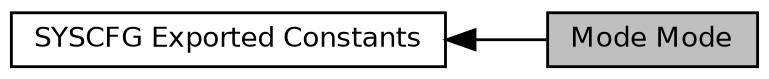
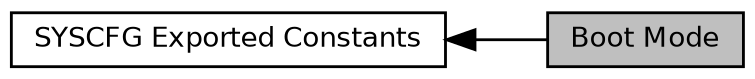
node "Mode Mode": label "Mode Mode" -> "Boot Mode"
